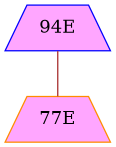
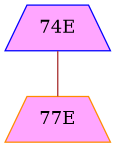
node "94E": label "94E" -> "74E"
